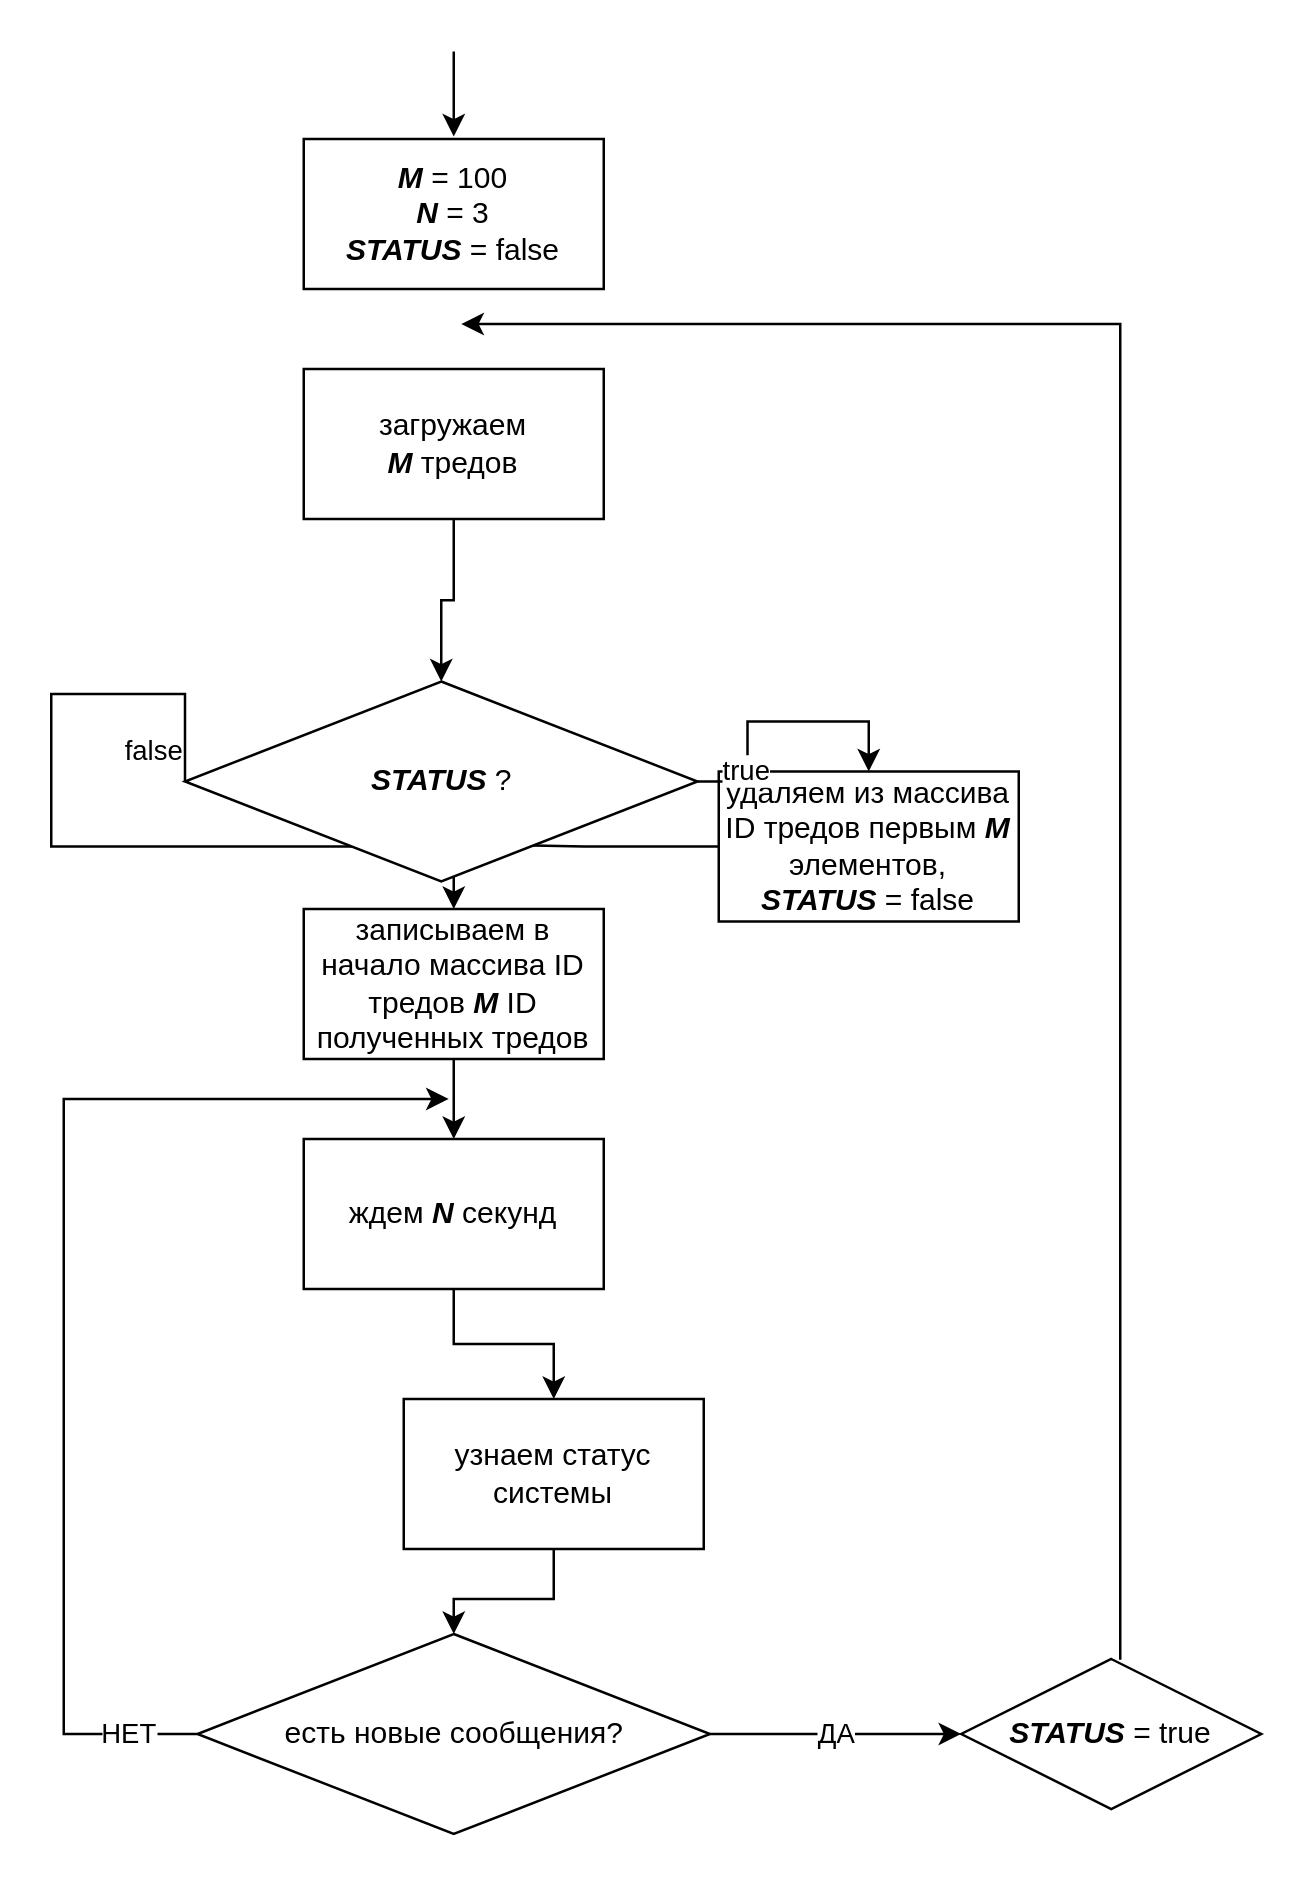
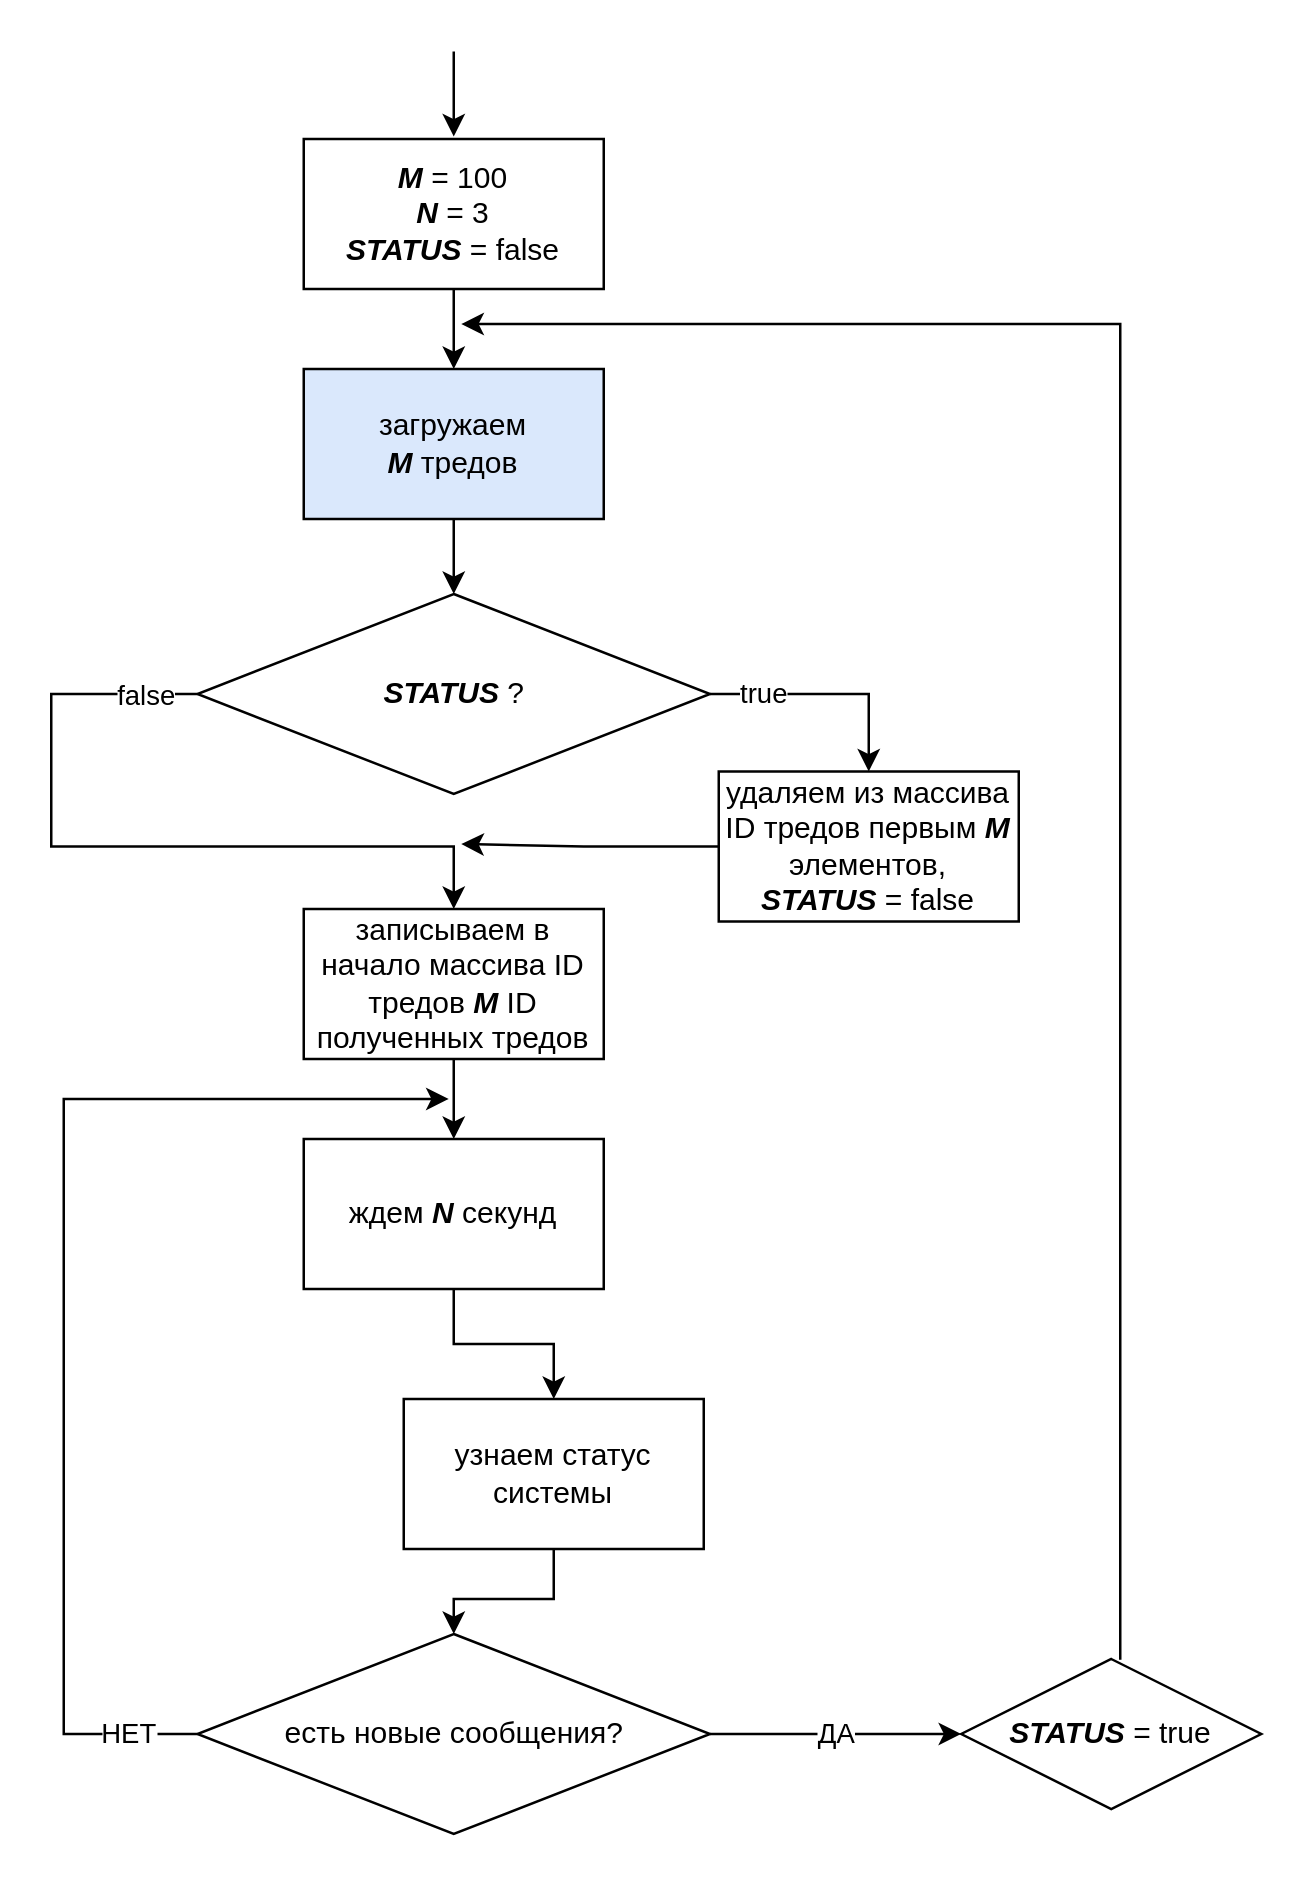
edge "M = 100 N = 3 STATUS = false" -> "загружаем M тредов": added
node "загружаем M тредов": fillcolor #ffffff -> #dae8fc
node "STATUS ?": moved (441, 781) -> (454, 694)
